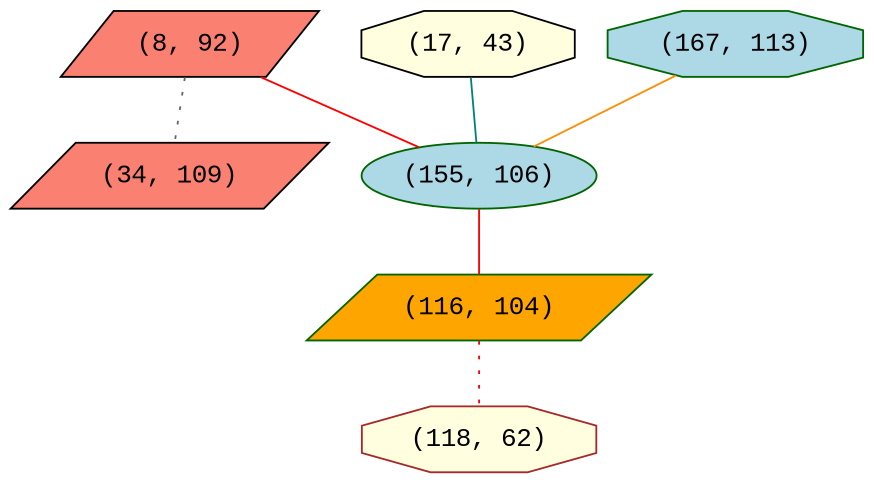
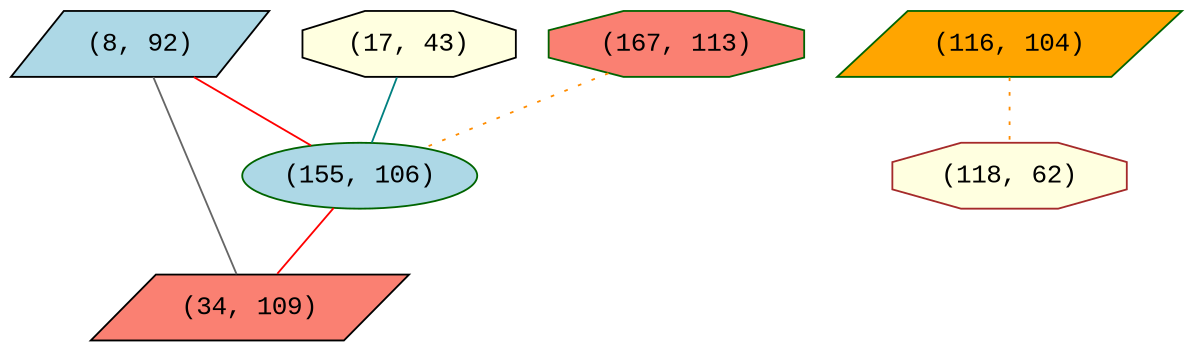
node "(8, 92)": fillcolor salmon -> lightblue
node "(167, 113)": fillcolor lightblue -> salmon
edge "(8, 92)" -- "(34, 109)": style dotted -> solid
edge "(167, 113)" -- "(155, 106)": style solid -> dotted
edge "(155, 106)" -- "(116, 104)": now "(155, 106)" -- "(34, 109)"
edge "(116, 104)" -- "(118, 62)": color red -> darkorange
